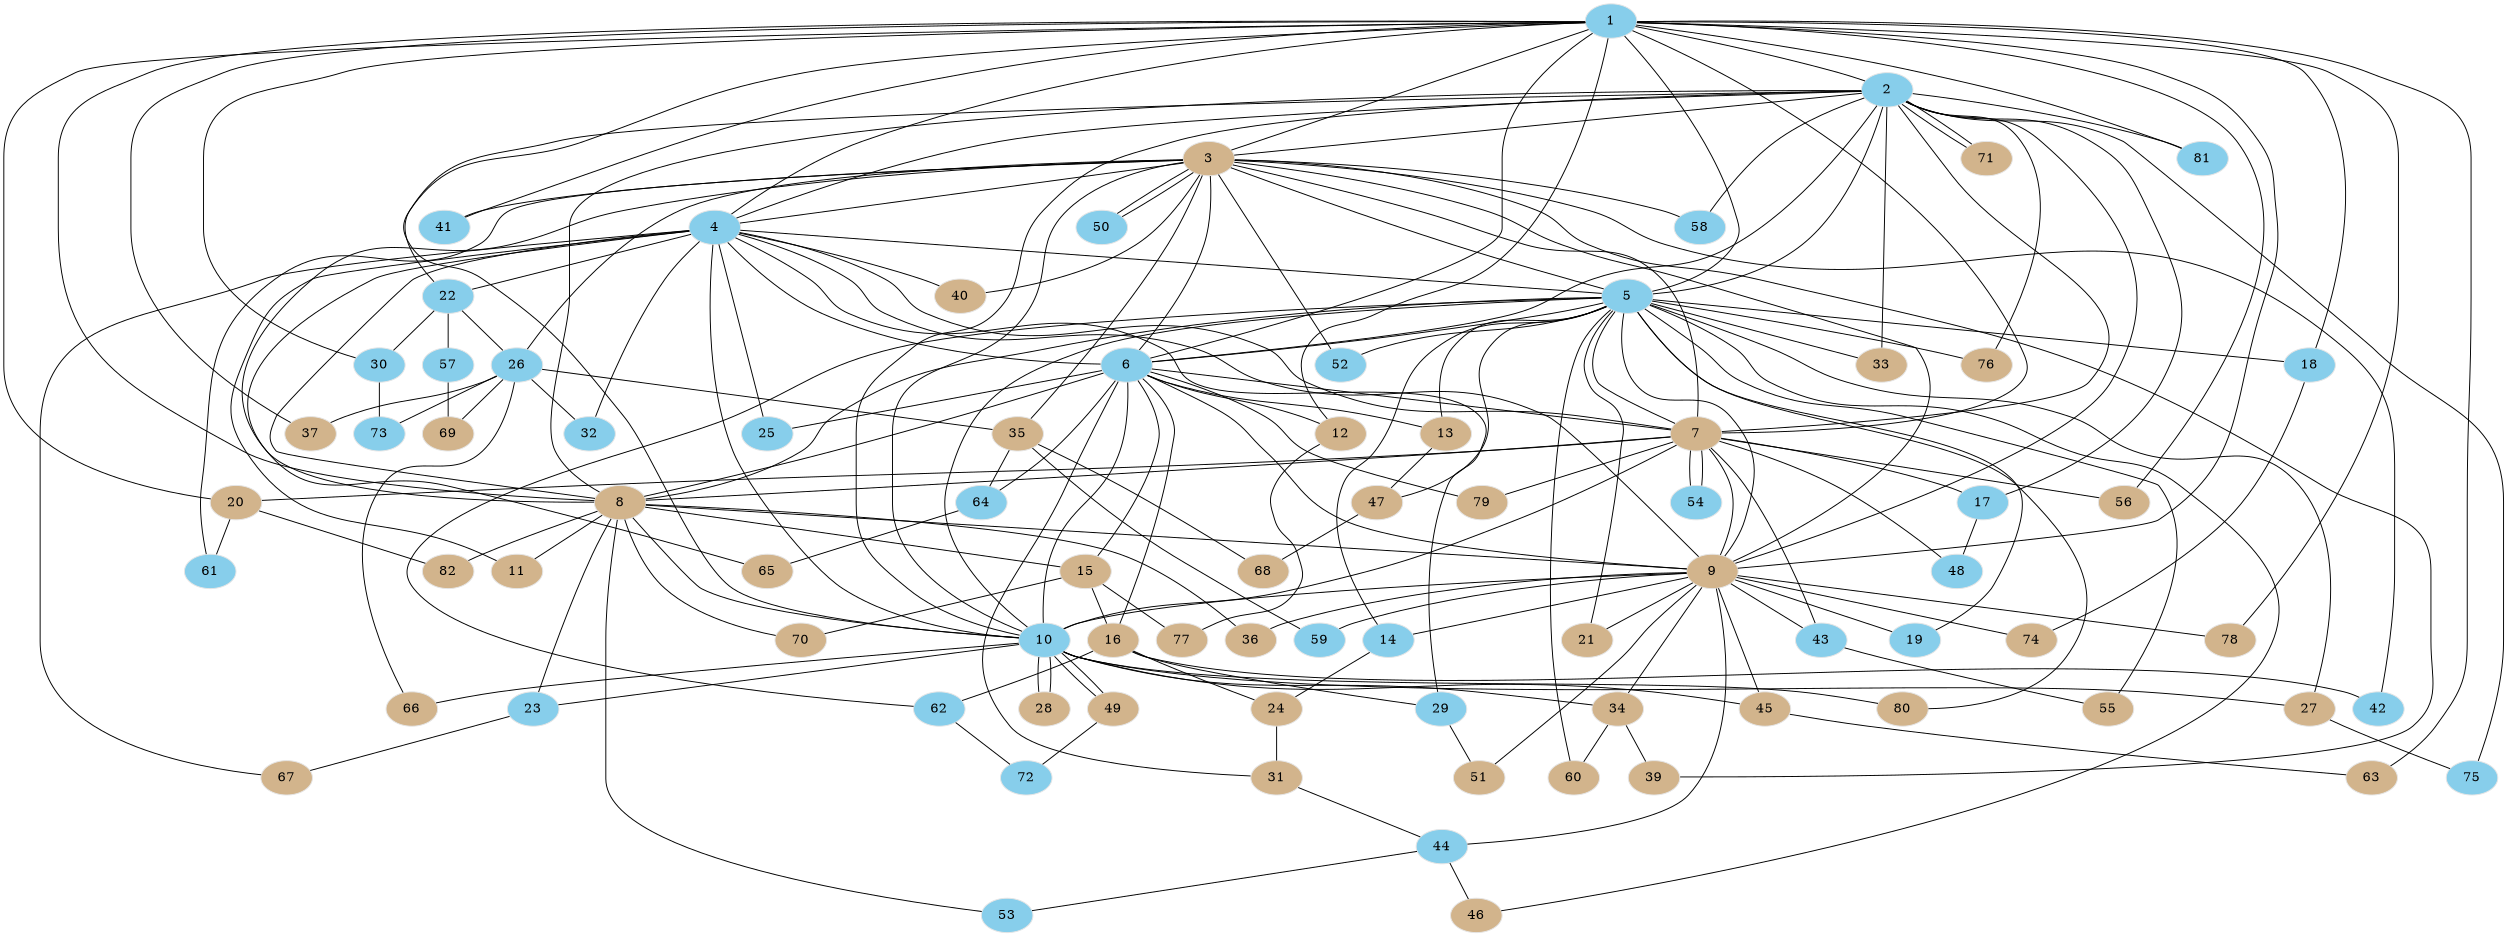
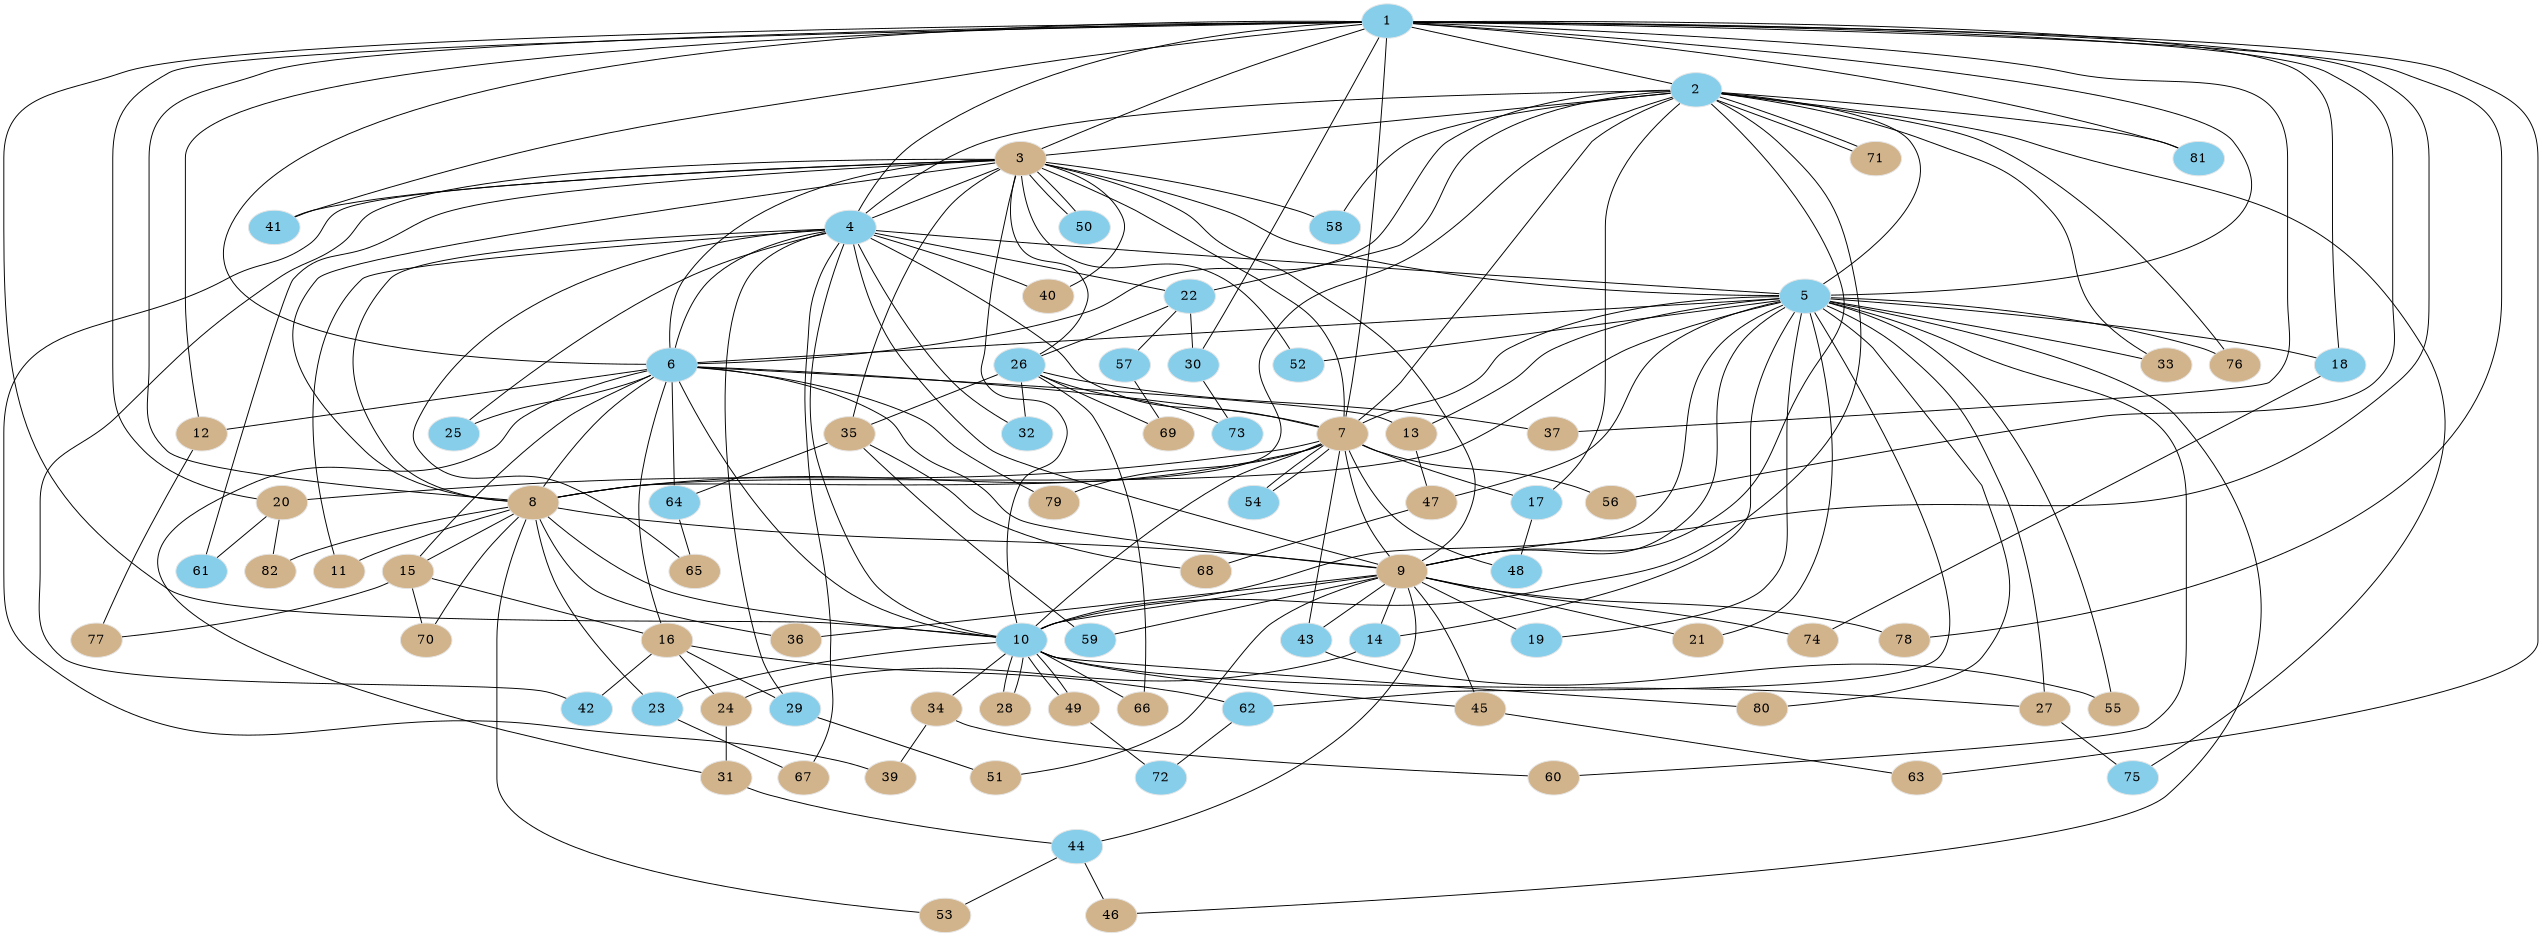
edge "9" -- "34": removed
node "53": fillcolor skyblue -> tan
